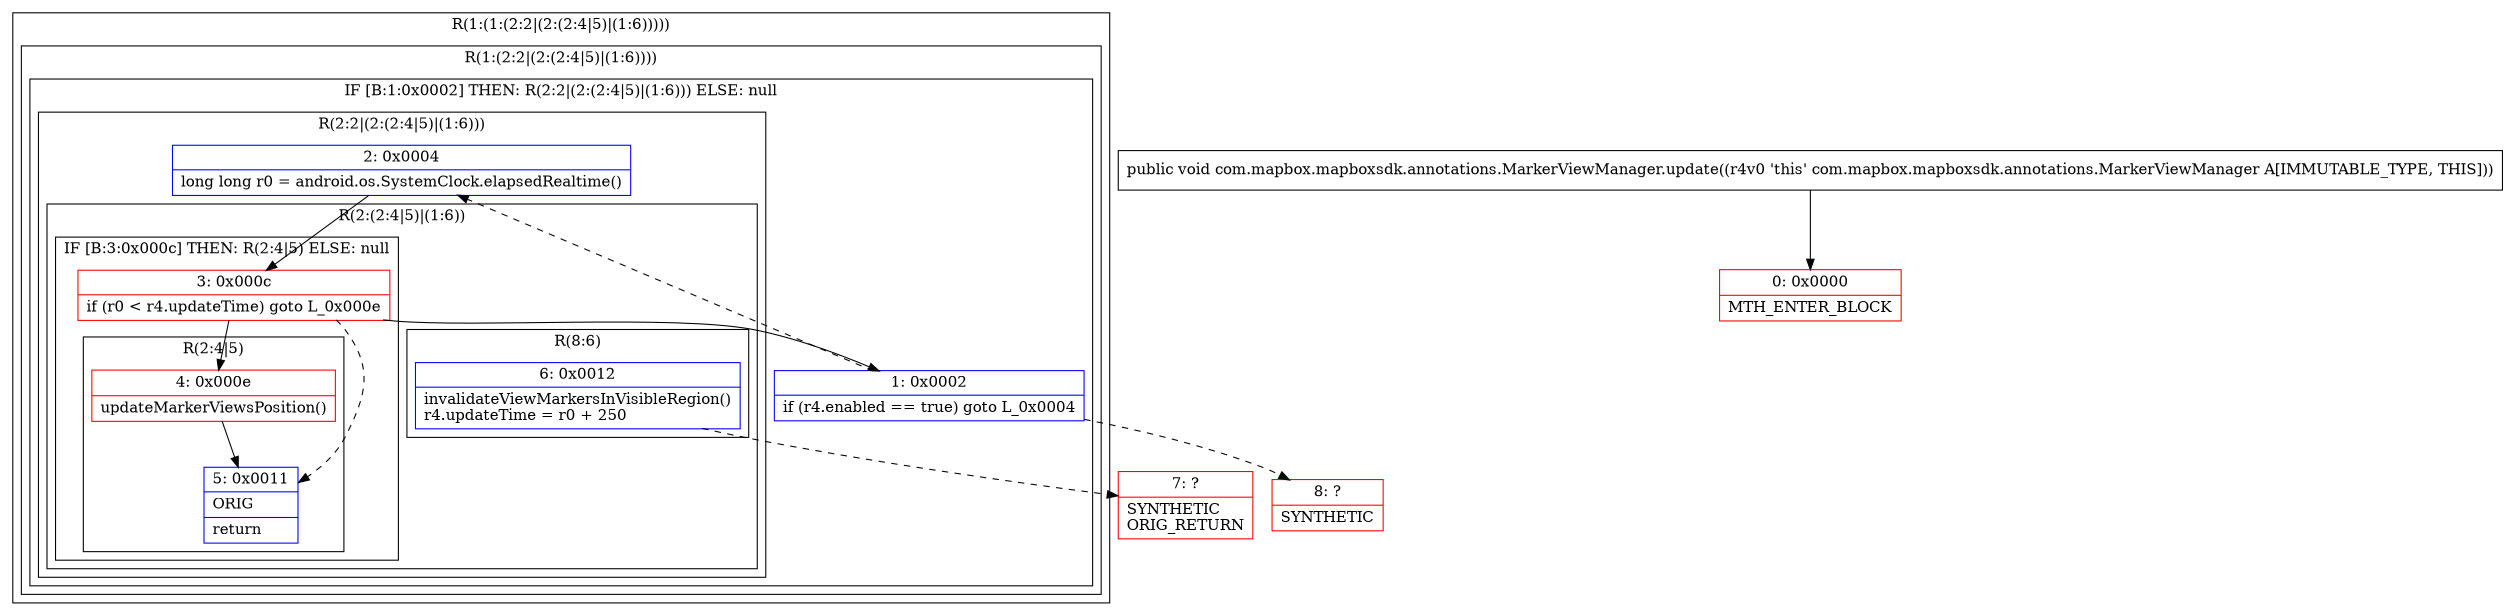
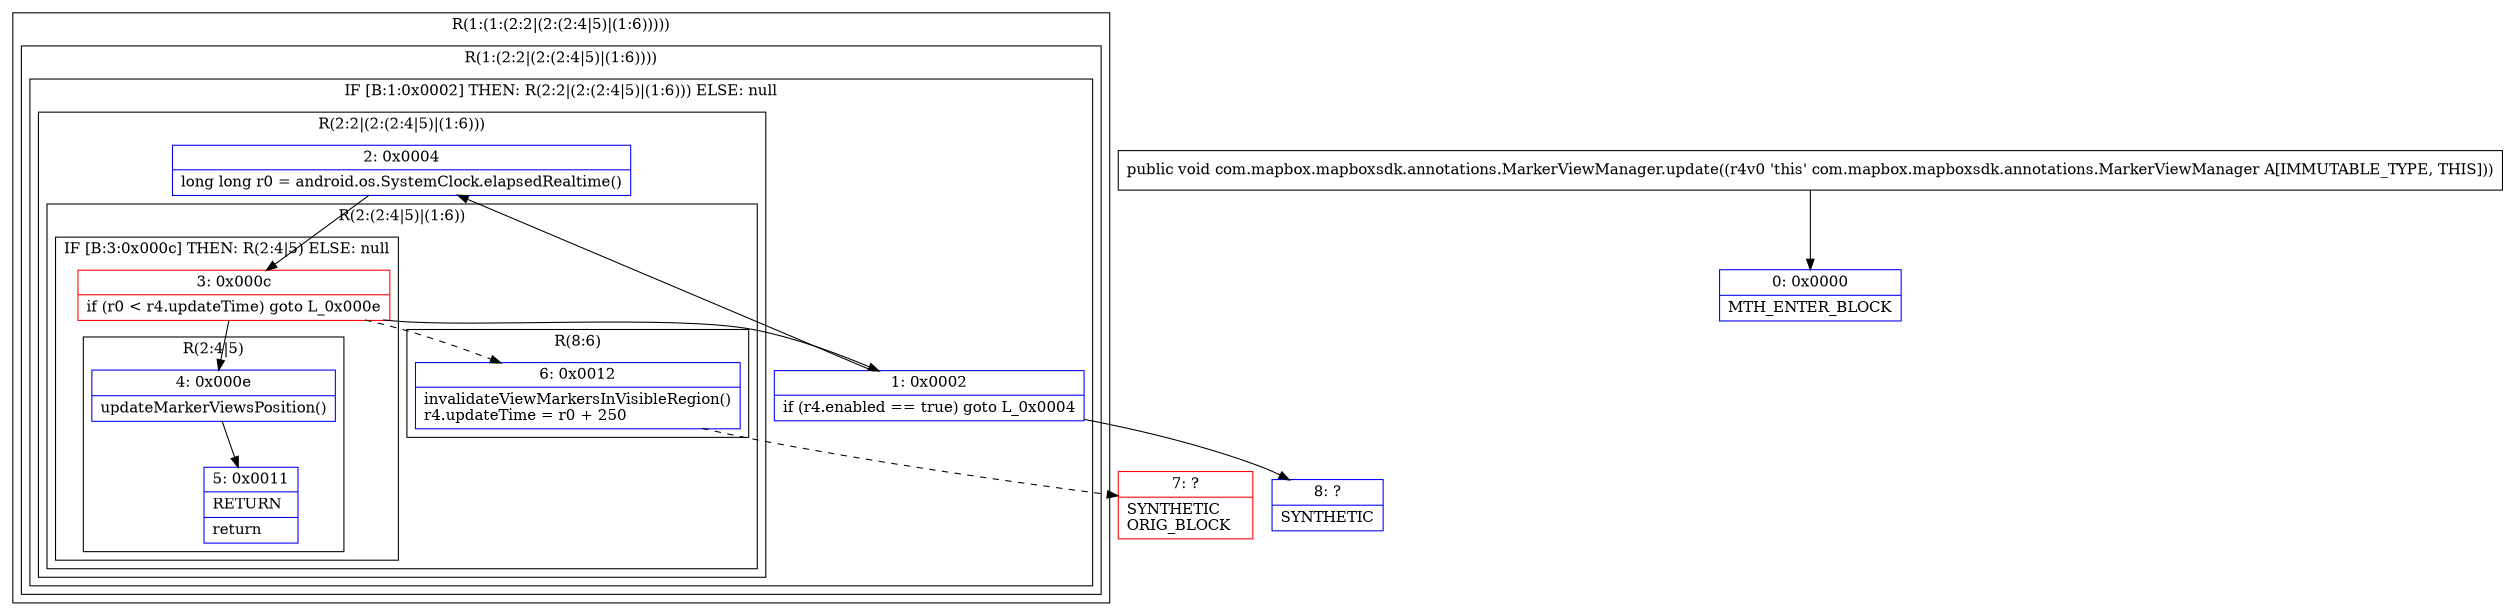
edge "1: 0x0002" -> "2: 0x0004": style dashed -> solid
node "0: 0x0000": color red -> blue
node "4: 0x000e": color red -> blue
edge "3: 0x000c" -> "5: 0x0011": now "3: 0x000c" -> "6: 0x0012"
edge "1: 0x0002" -> "8: ?": style dashed -> solid
node "5: 0x0011": text "ORIG" -> "RETURN"
node "8: ?": color red -> blue
node "7: ?": text "ORIG_RETURN" -> "ORIG_BLOCK"
